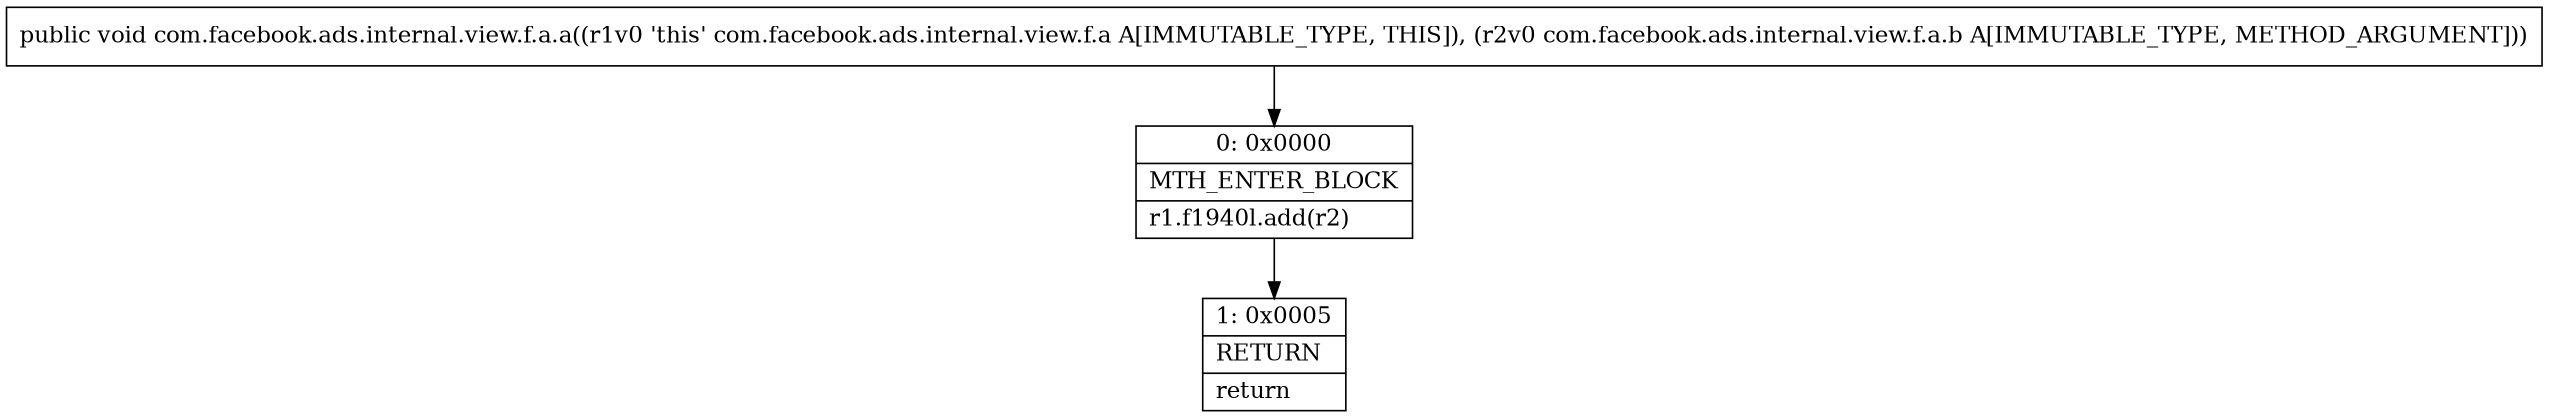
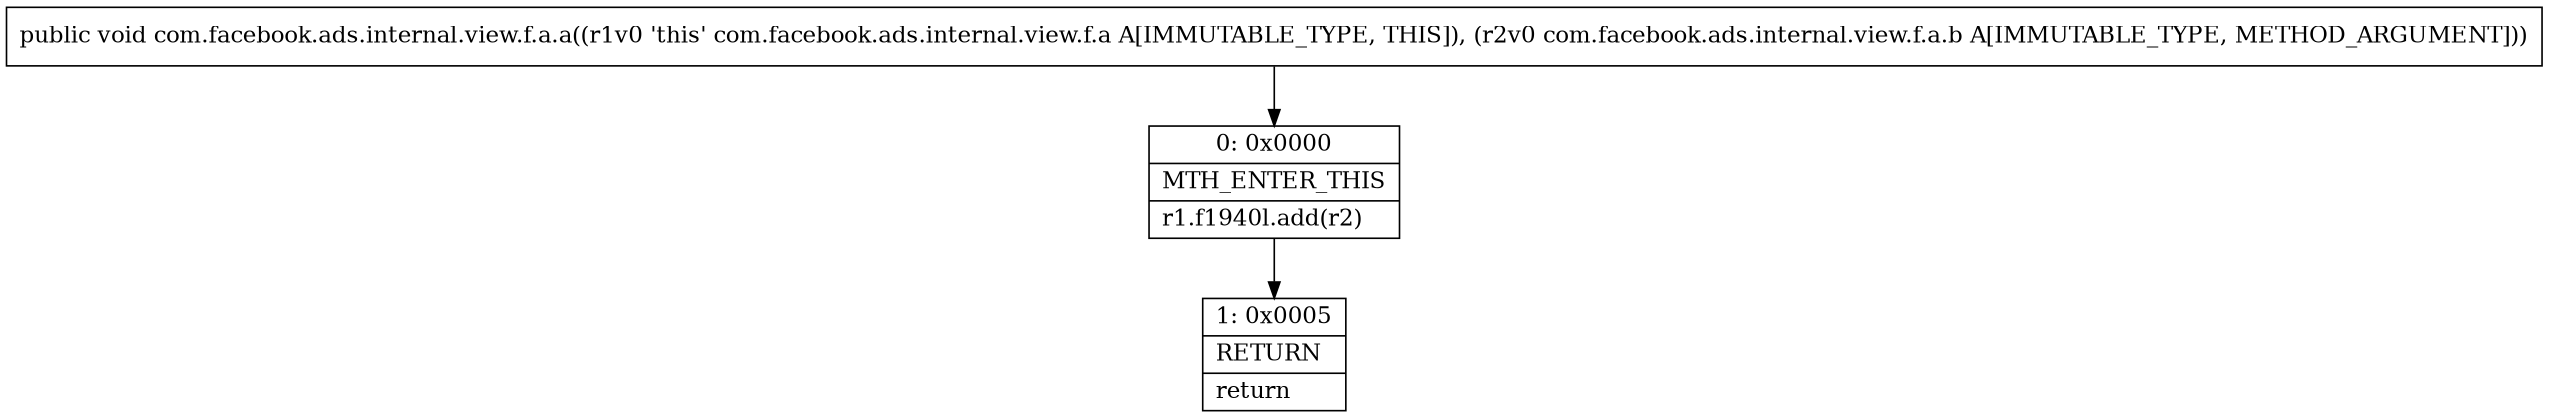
node "0: 0x0000": text "MTH_ENTER_BLOCK" -> "MTH_ENTER_THIS"
